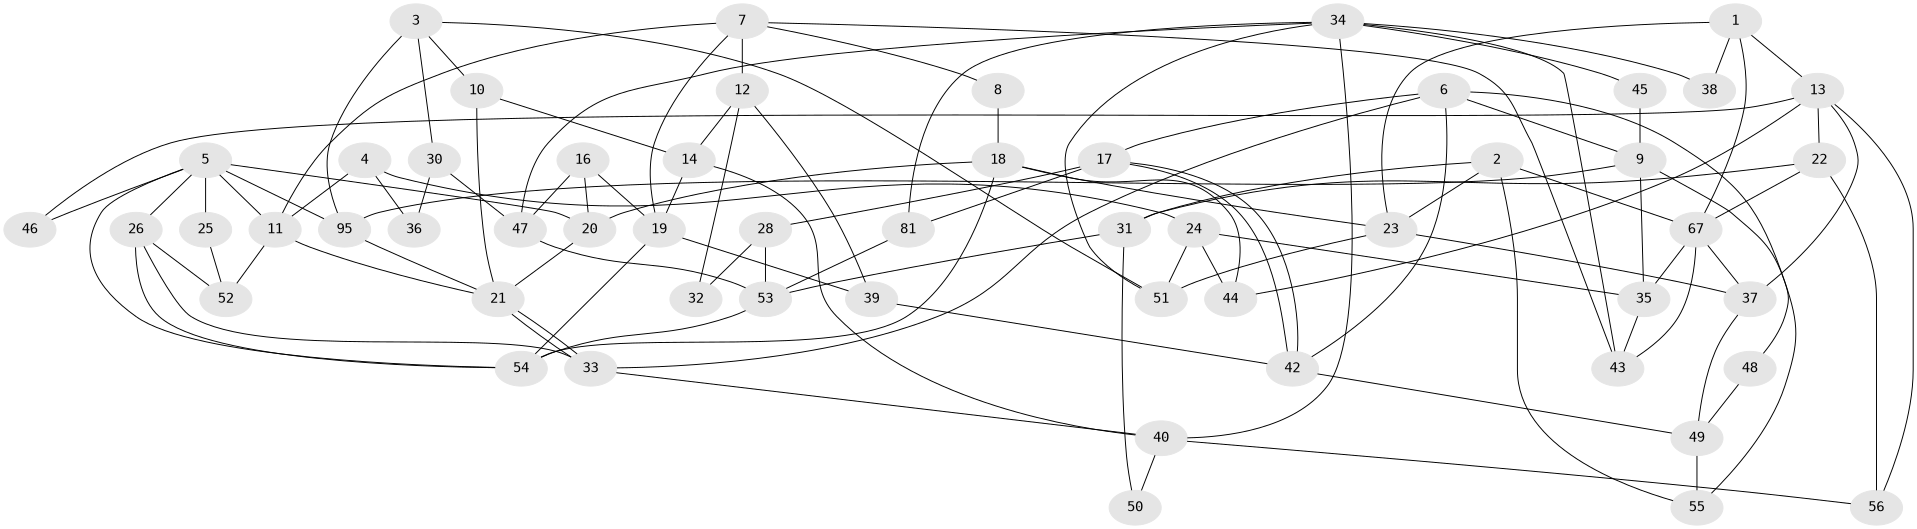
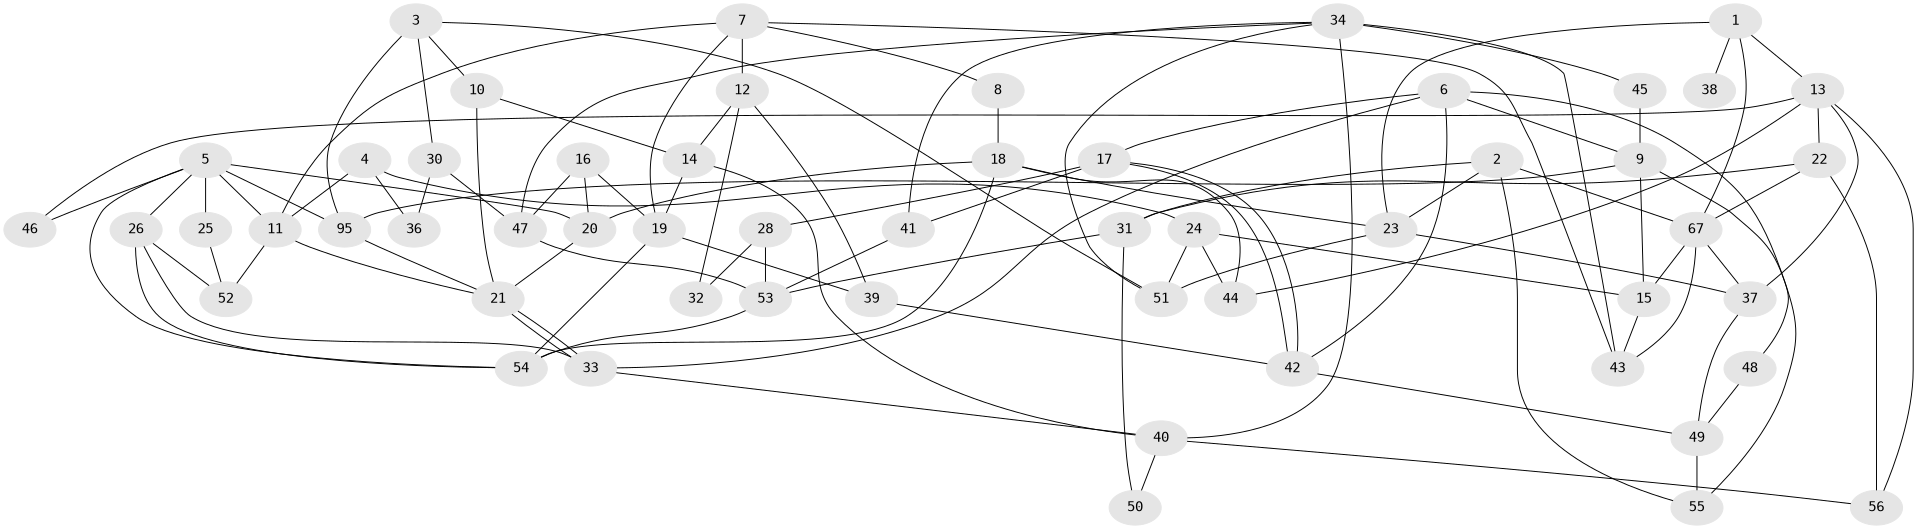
edge "34" -- "38": removed
node "81": label "81" -> "41"
node "35": label "35" -> "15"
